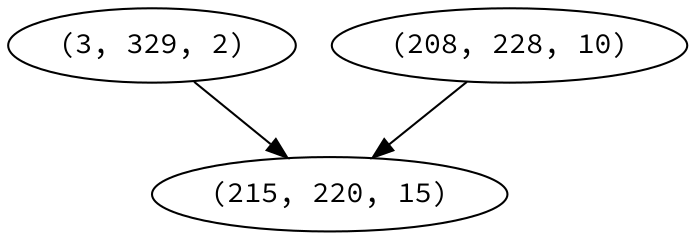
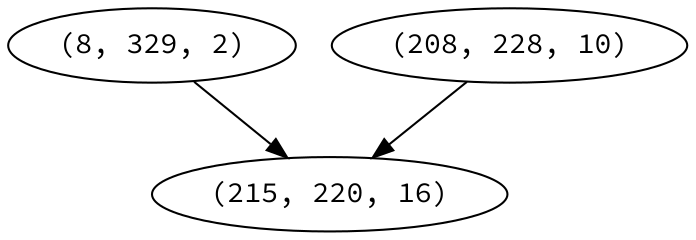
node "(3, 329, 2)": label "(3, 329, 2)" -> "(8, 329, 2)"
node "(215, 220, 15)": label "(215, 220, 15)" -> "(215, 220, 16)"
